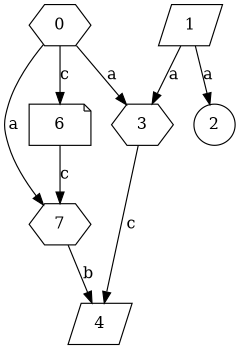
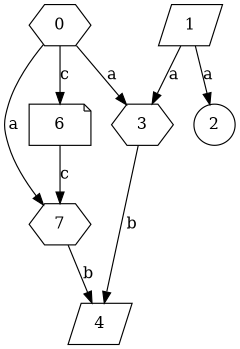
edge "3" -> "4": label "c" -> "b"
